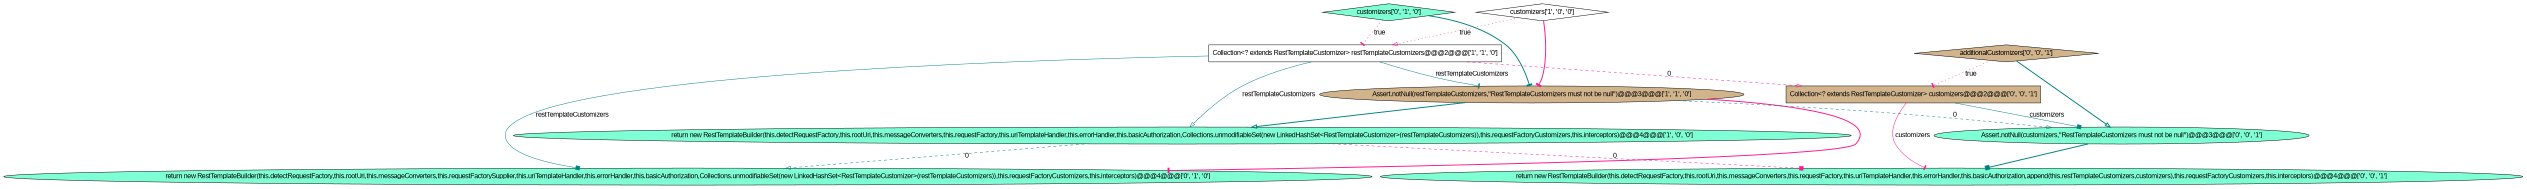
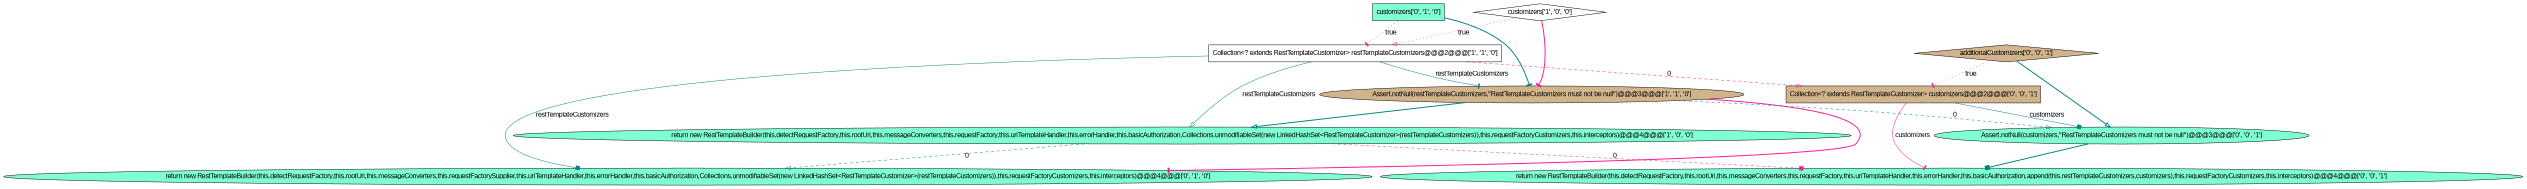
node "customizers['0', '1', '0']": shape diamond -> box
